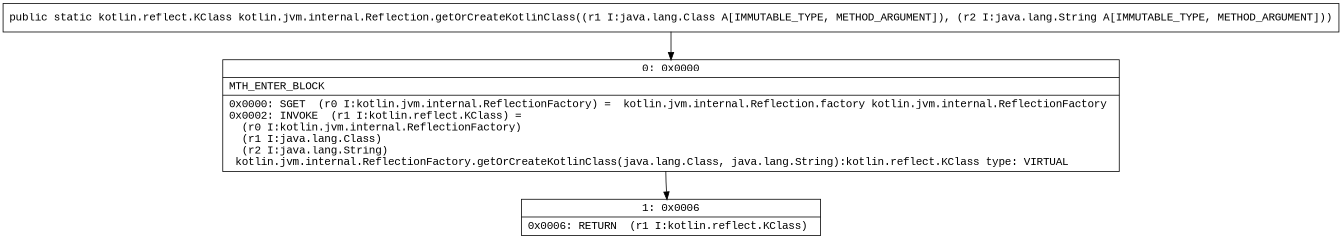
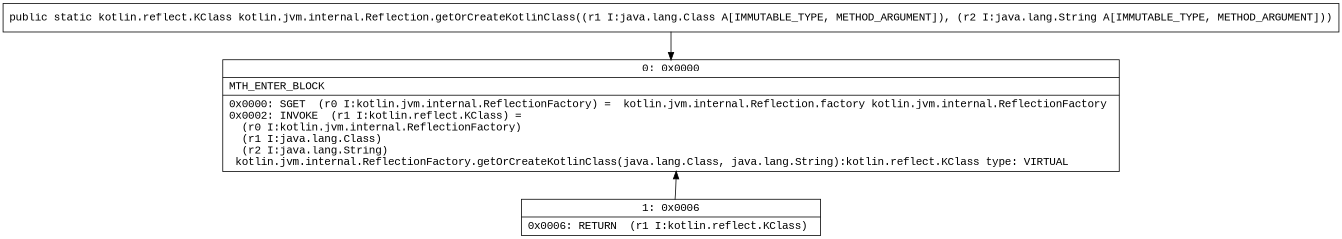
edge "0: 0x0000" -> "1: 0x0006": reversed
